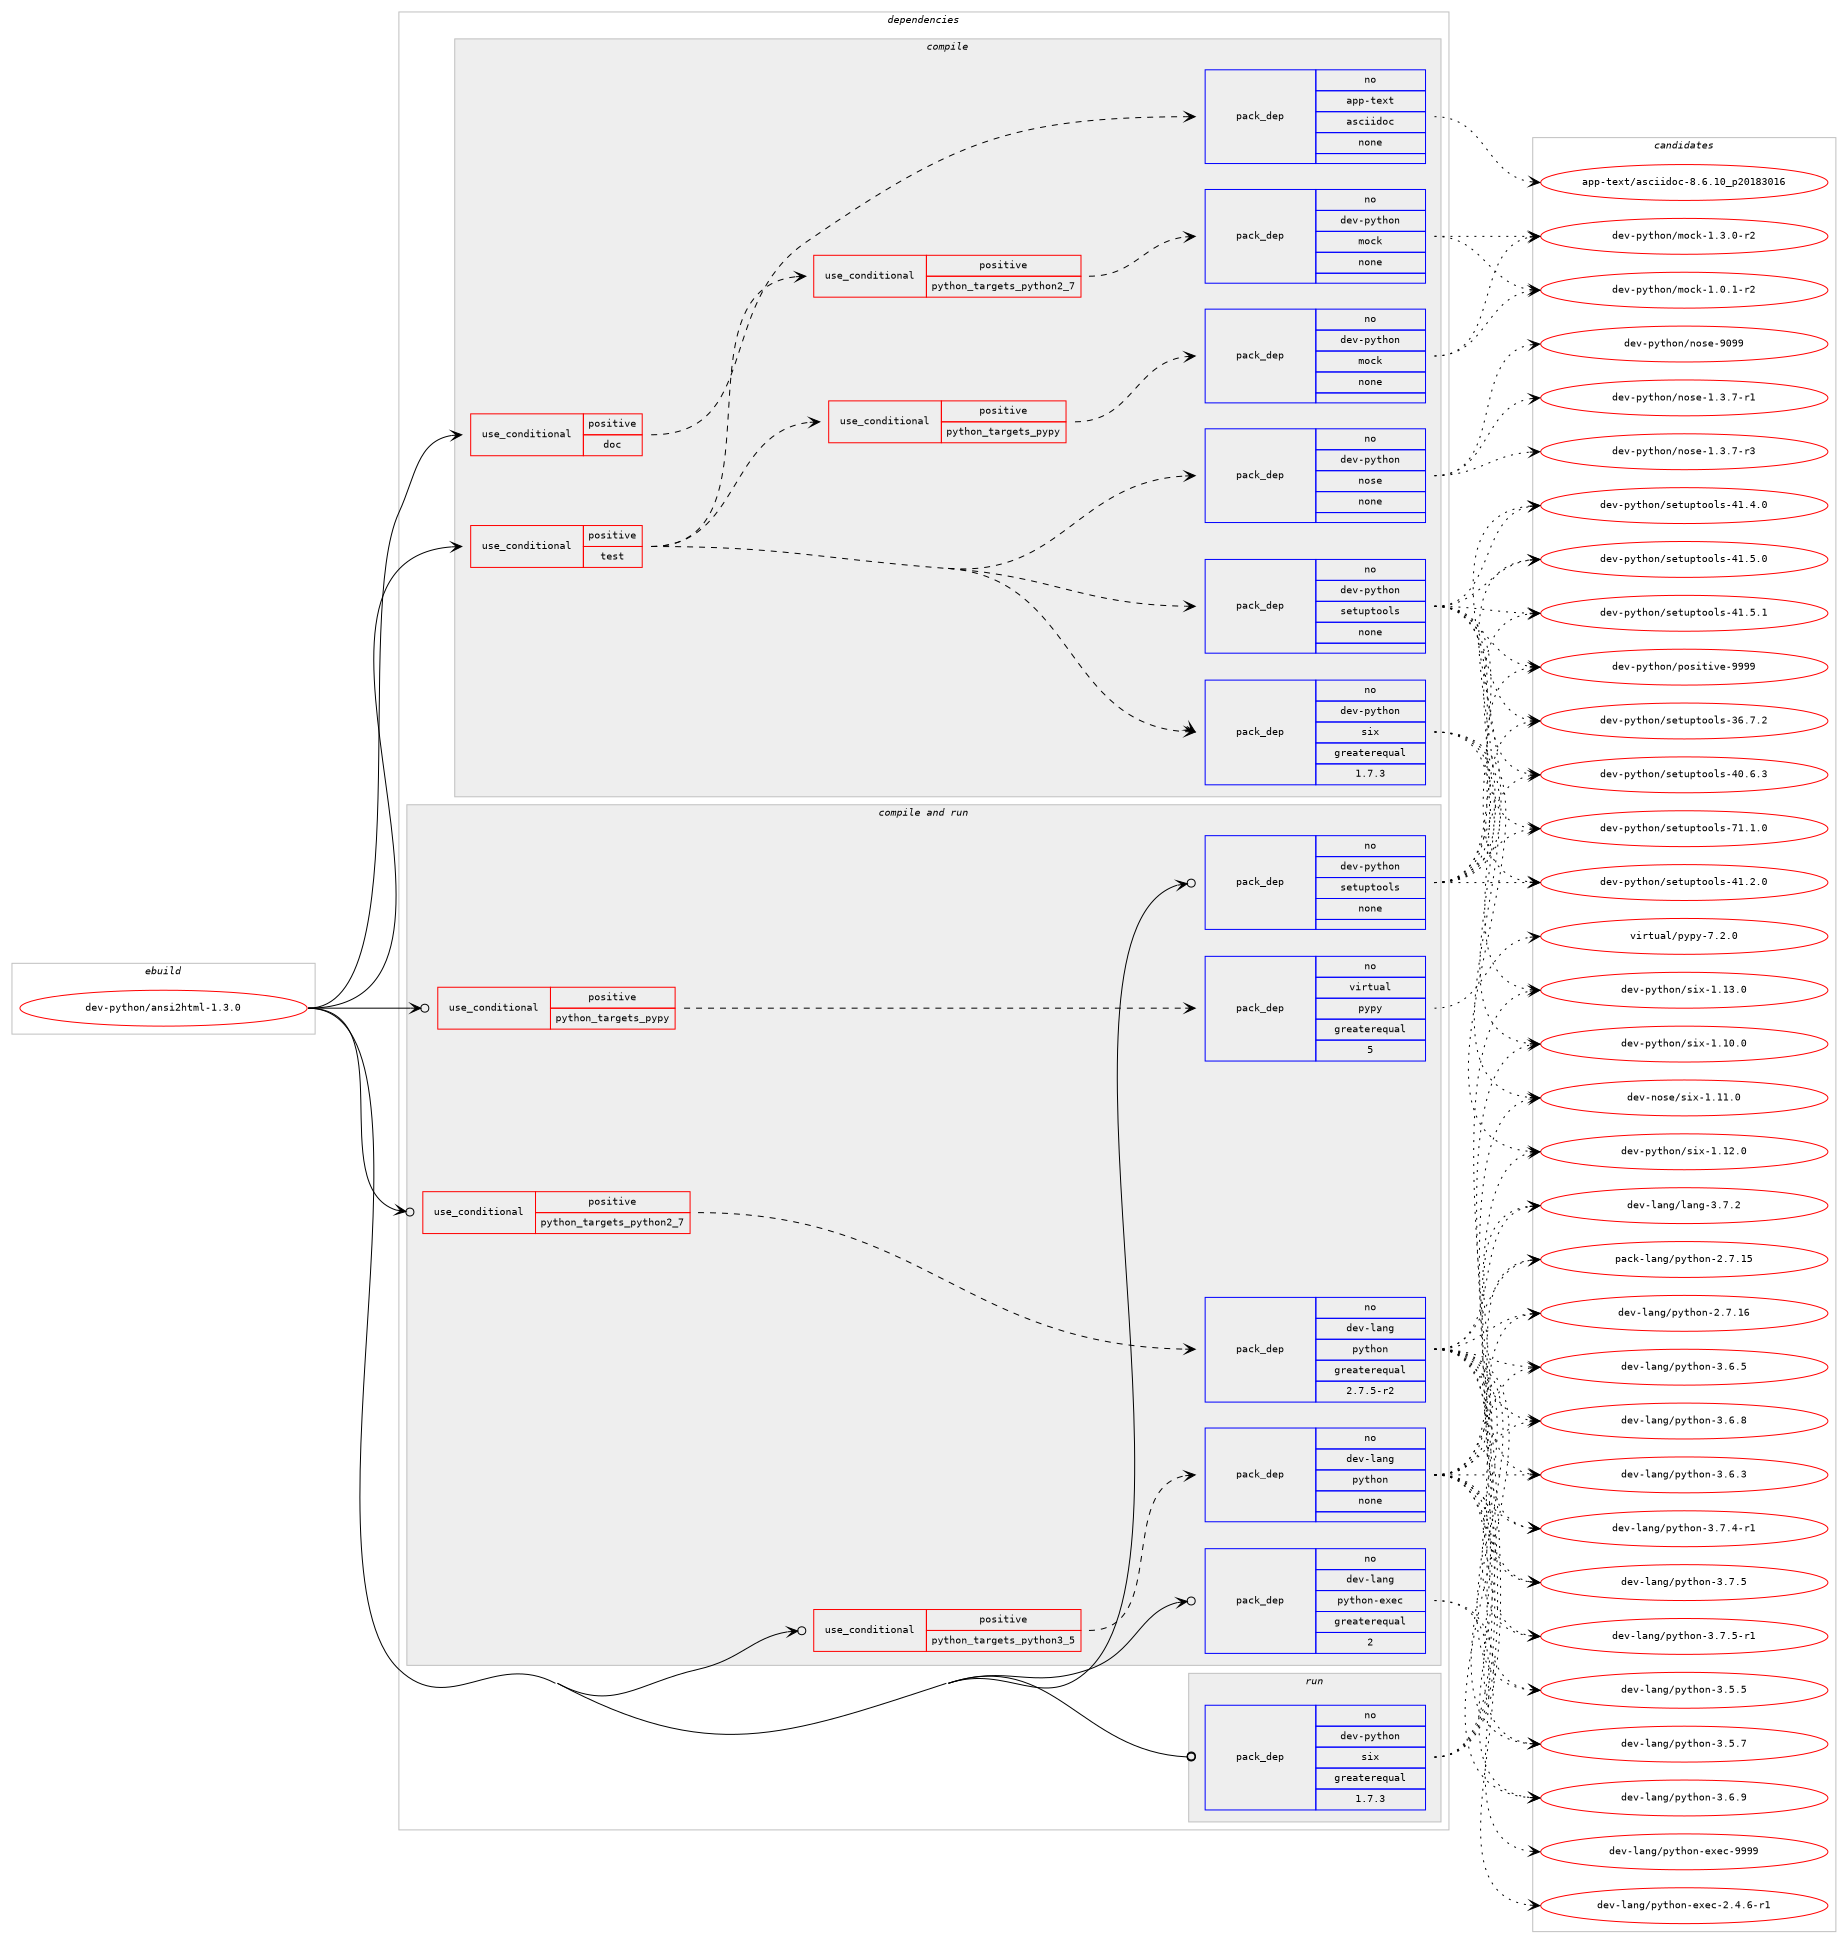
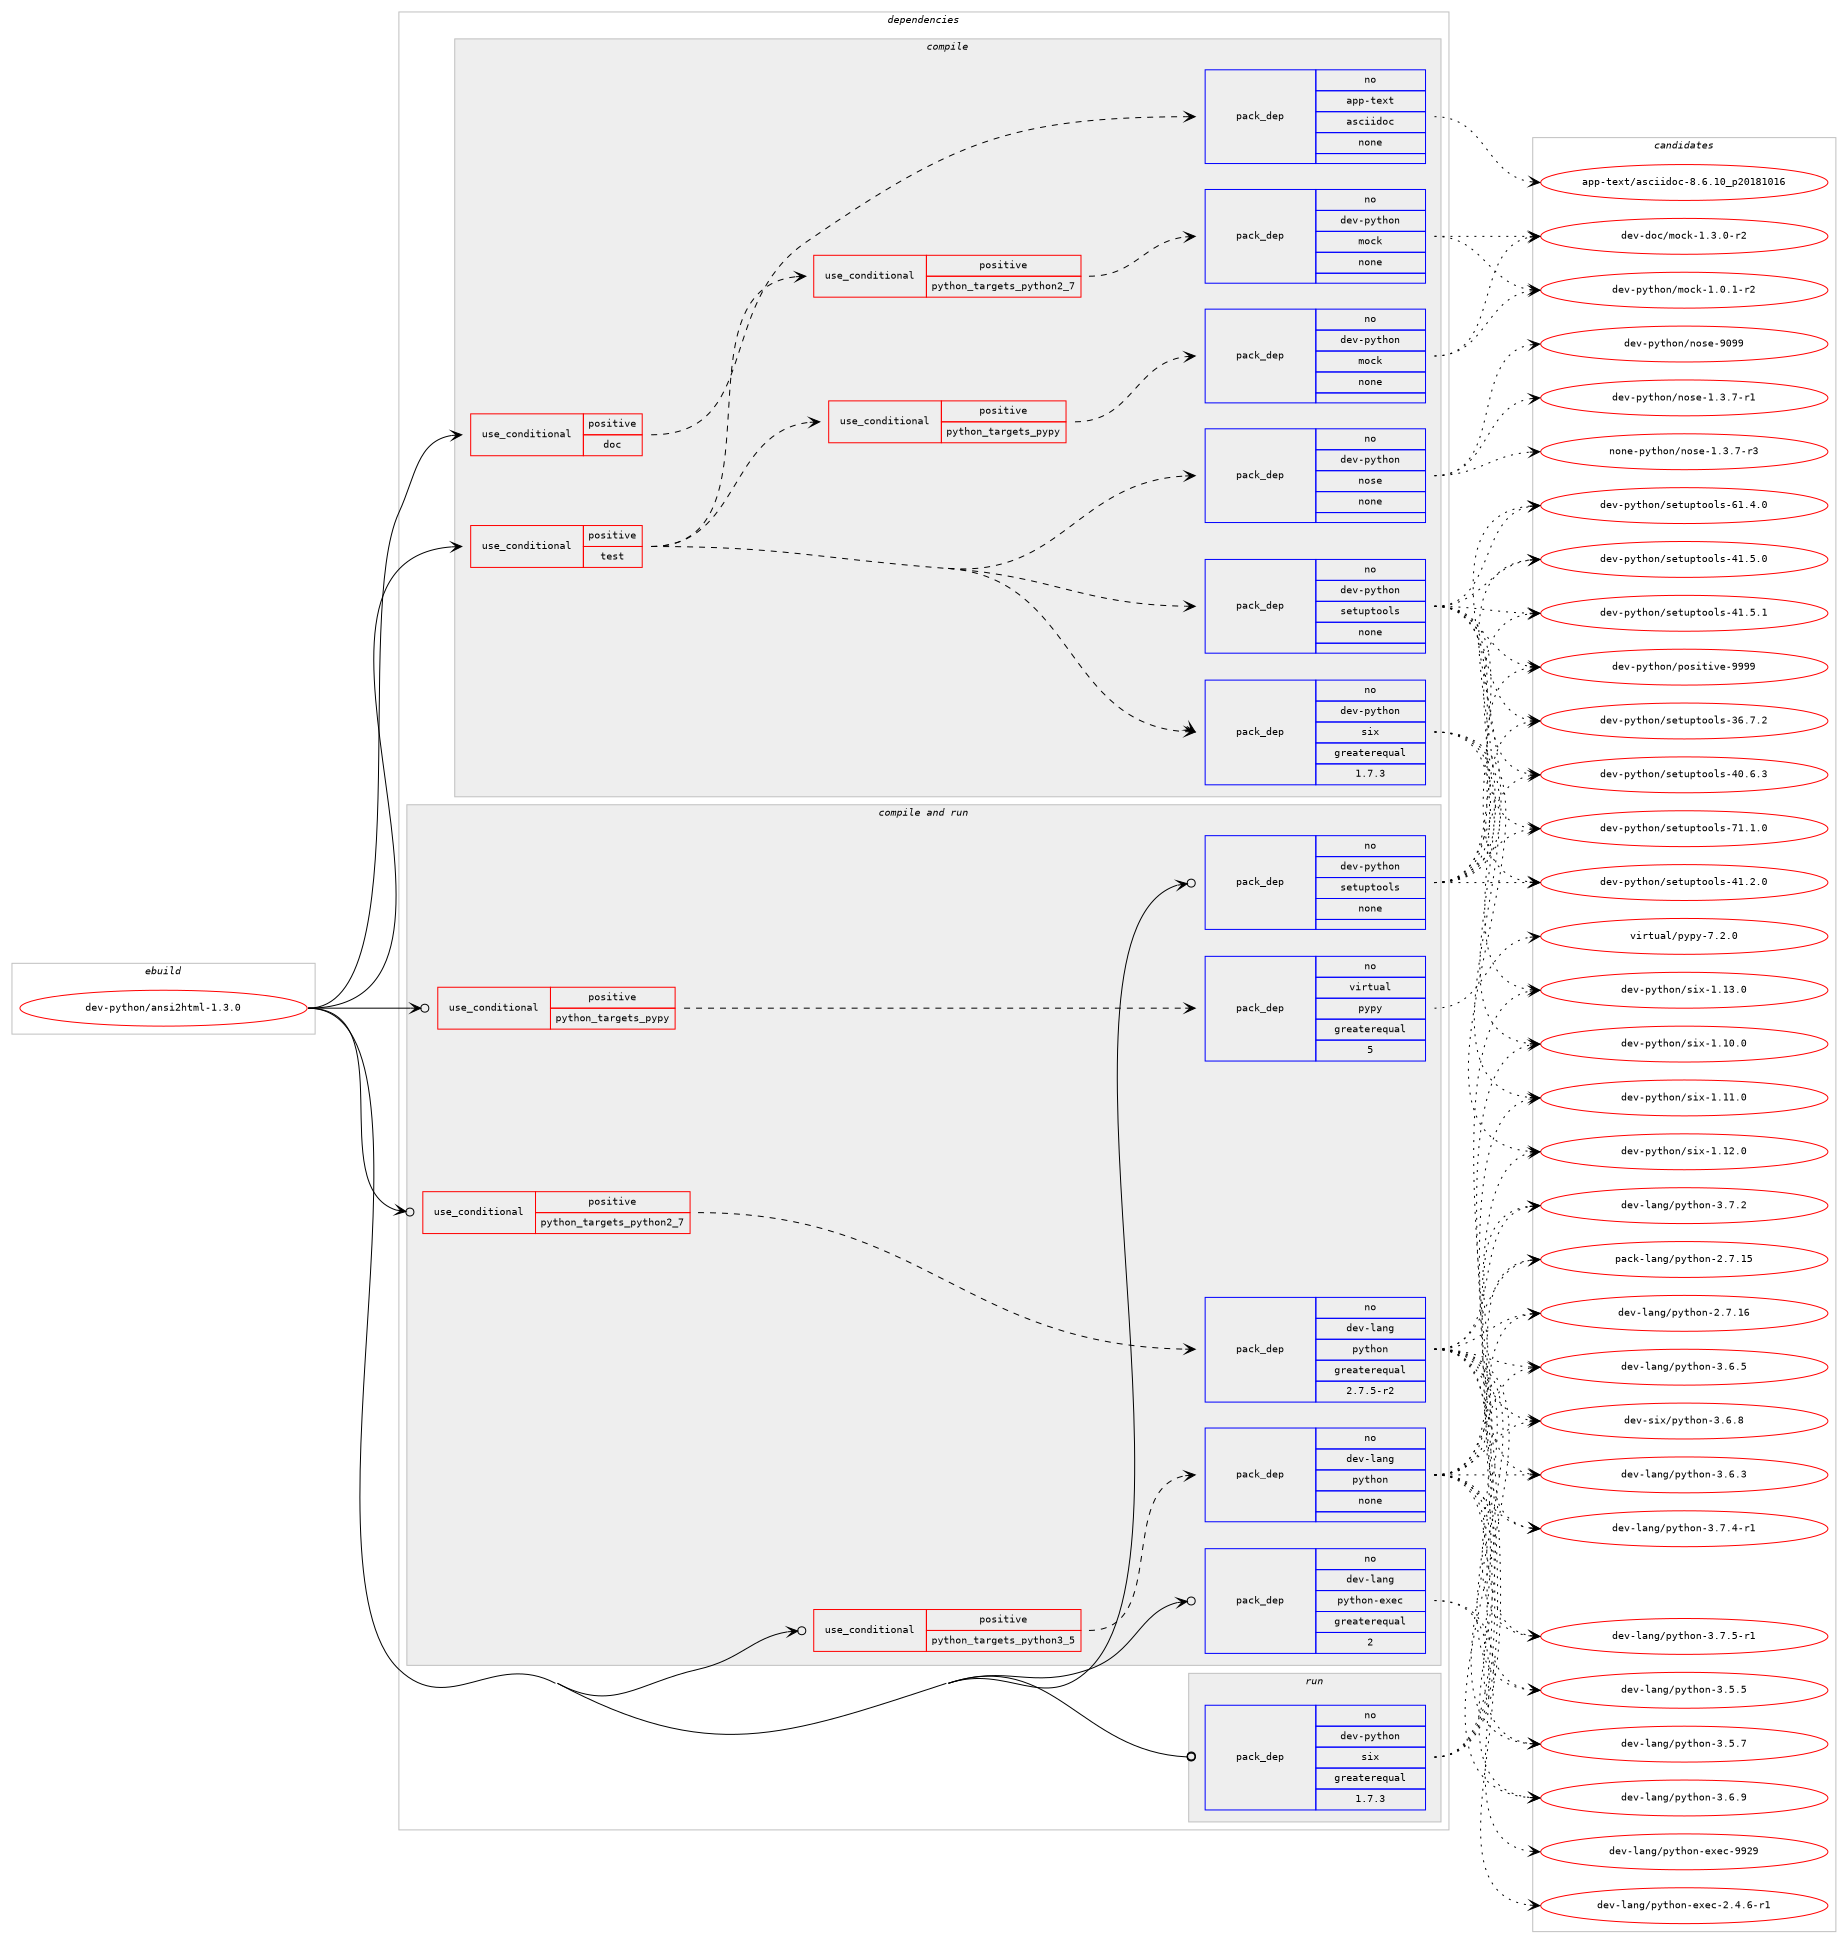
node "app-text/asciidoc-8.6.10_p20183016": label "app-text/asciidoc-8.6.10_p20183016" -> "app-text/asciidoc-8.6.10_p20181016"
node "dev-python/mock-1.3.0-r2": label "dev-python/mock-1.3.0-r2" -> "dev-doc/mock-1.3.0-r2"
node "dev-python/nose-1.3.7-r3": label "dev-python/nose-1.3.7-r3" -> "none-python/nose-1.3.7-r3"
node "dev-python/setuptools-41.4.0": label "dev-python/setuptools-41.4.0" -> "dev-python/setuptools-61.4.0"
node "dev-nose/six-1.11.0": label "dev-nose/six-1.11.0" -> "dev-python/six-1.11.0"
node "dev-lang/lang-3.7.2": label "dev-lang/lang-3.7.2" -> "dev-lang/python-3.7.2"
node "dev-lang/python-3.6.8": label "dev-lang/python-3.6.8" -> "dev-six/python-3.6.8"
node "dev-lang/python-3.7.5": removed
node "dev-lang/python-exec-9999": label "dev-lang/python-exec-9999" -> "dev-lang/python-exec-9929"
